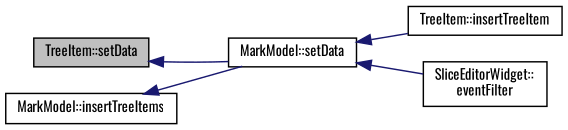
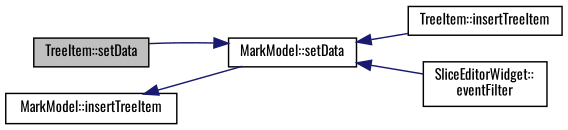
edge "MarkModel::setData" -> "TreeItem::setData": reversed
node "MarkModel::insertTreeItems": label "MarkModel::insertTreeItems" -> "MarkModel::insertTreeItem"
